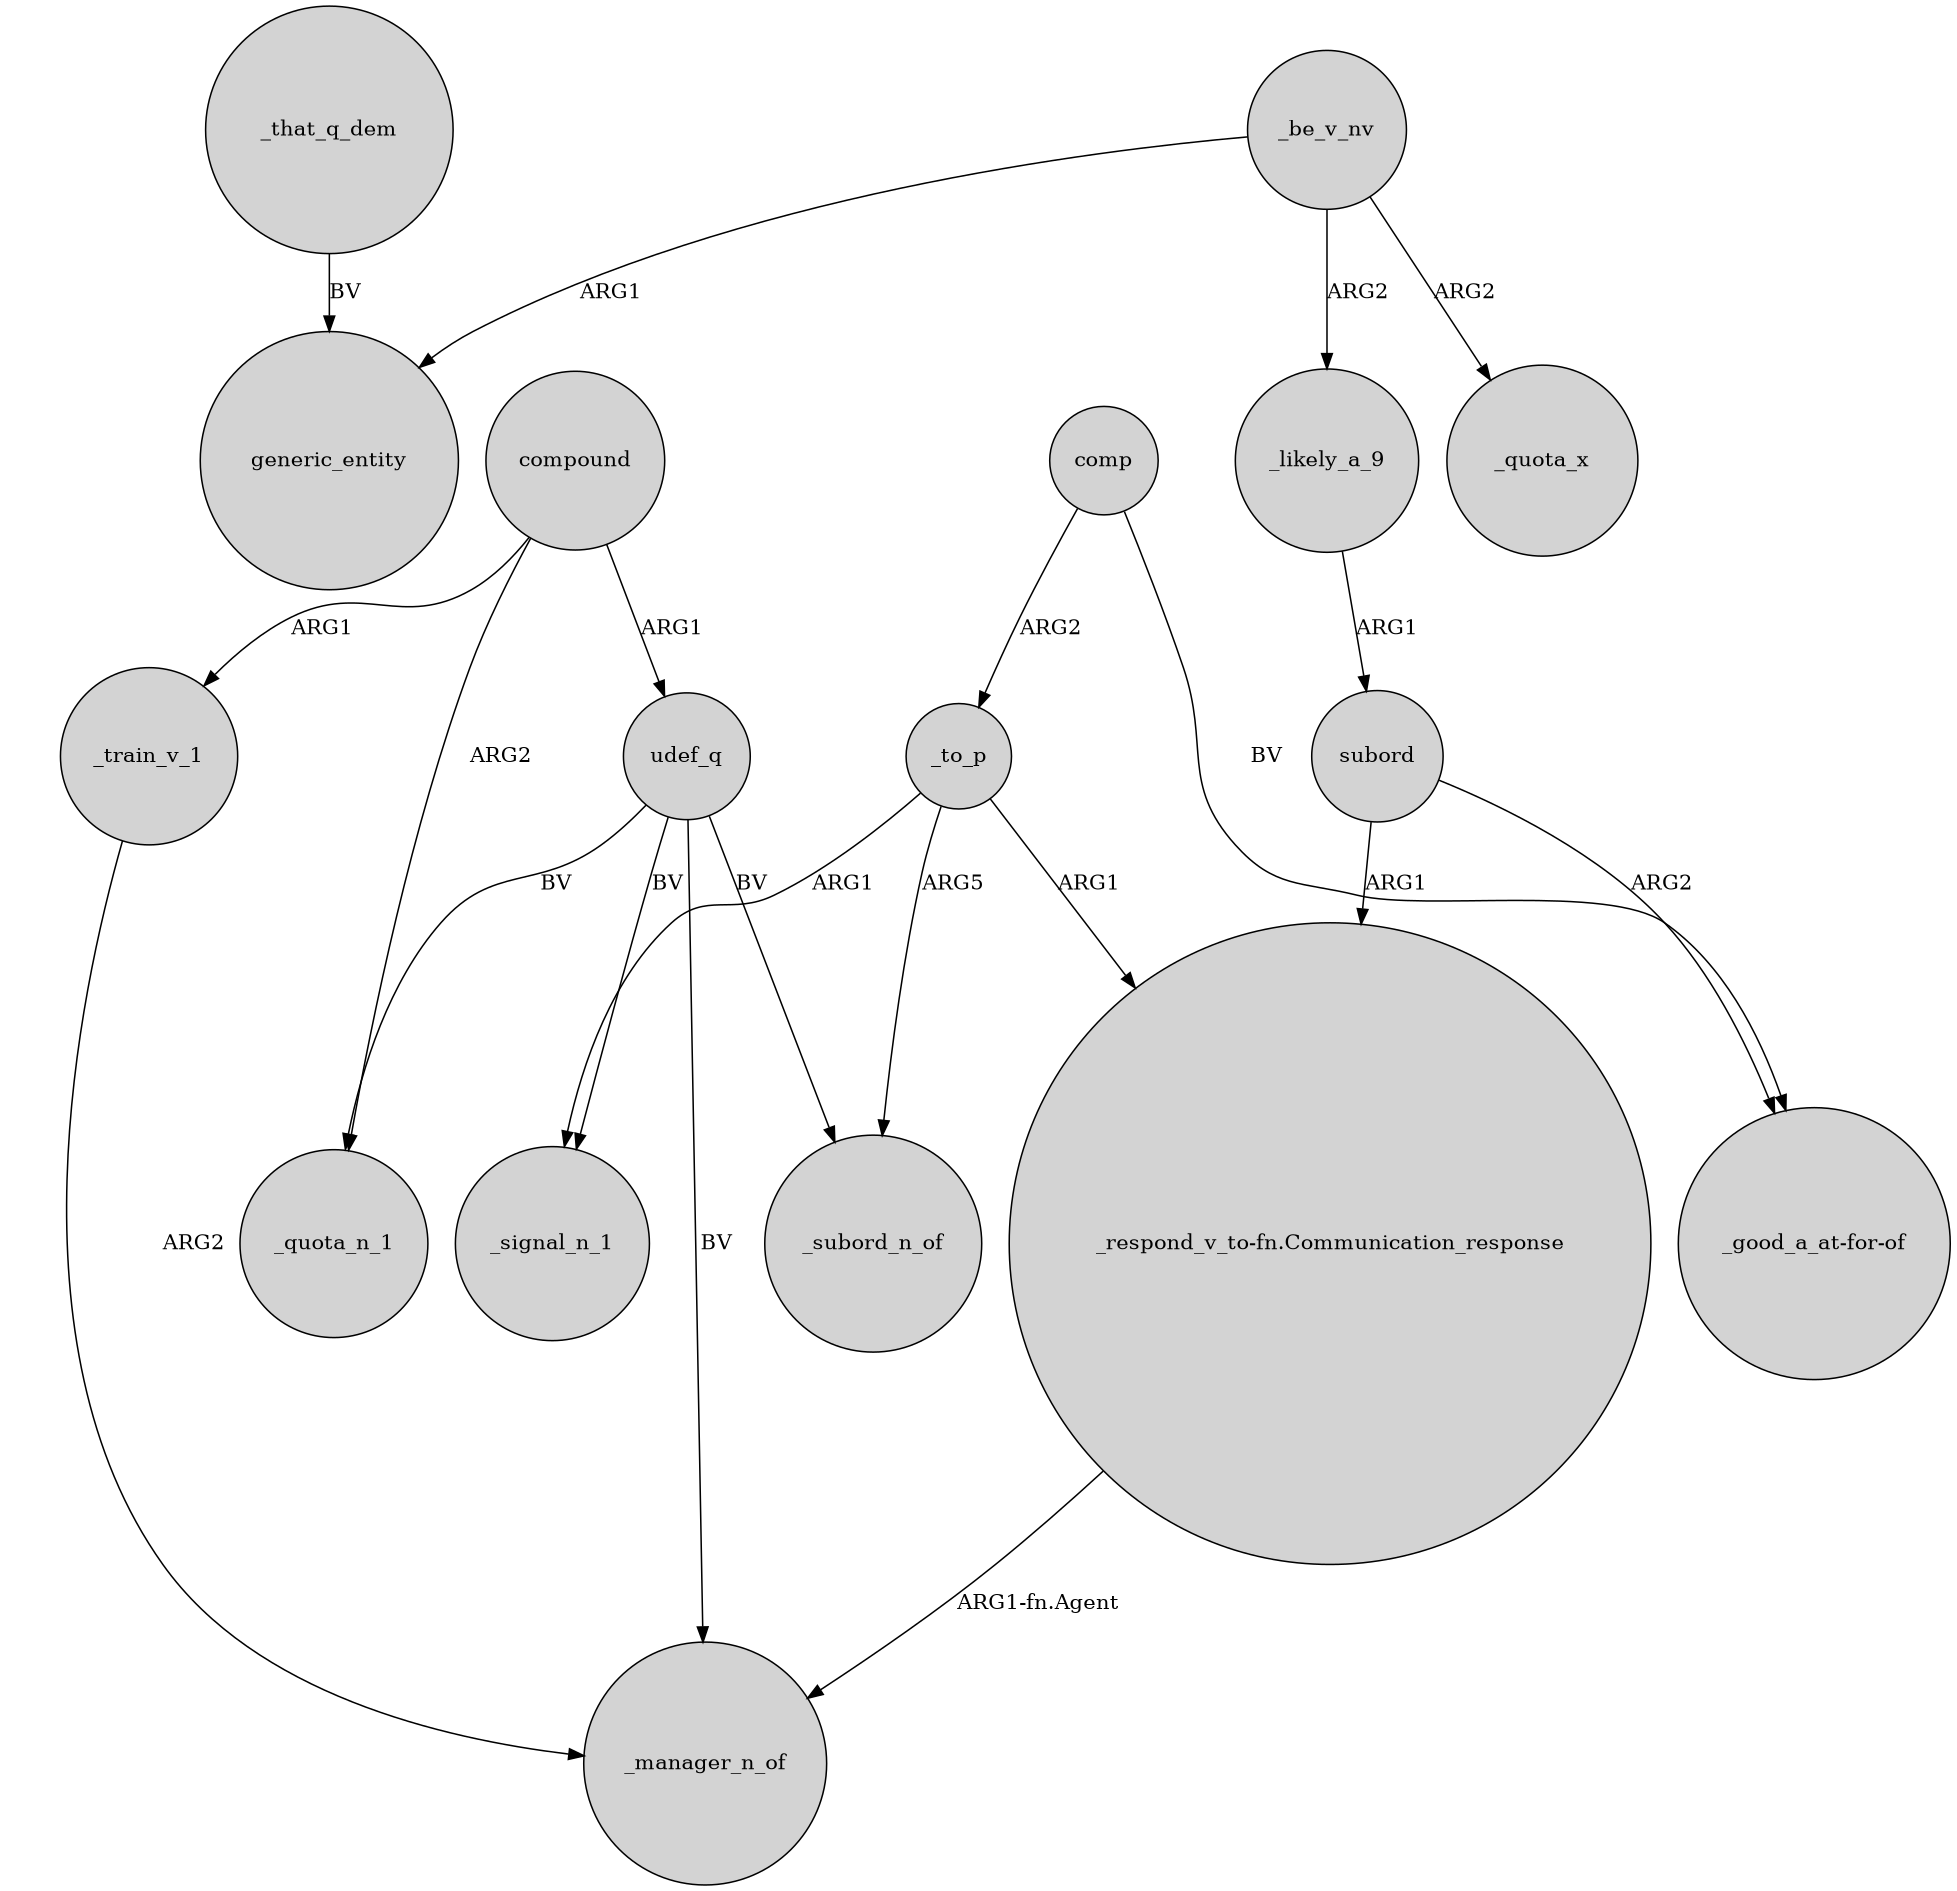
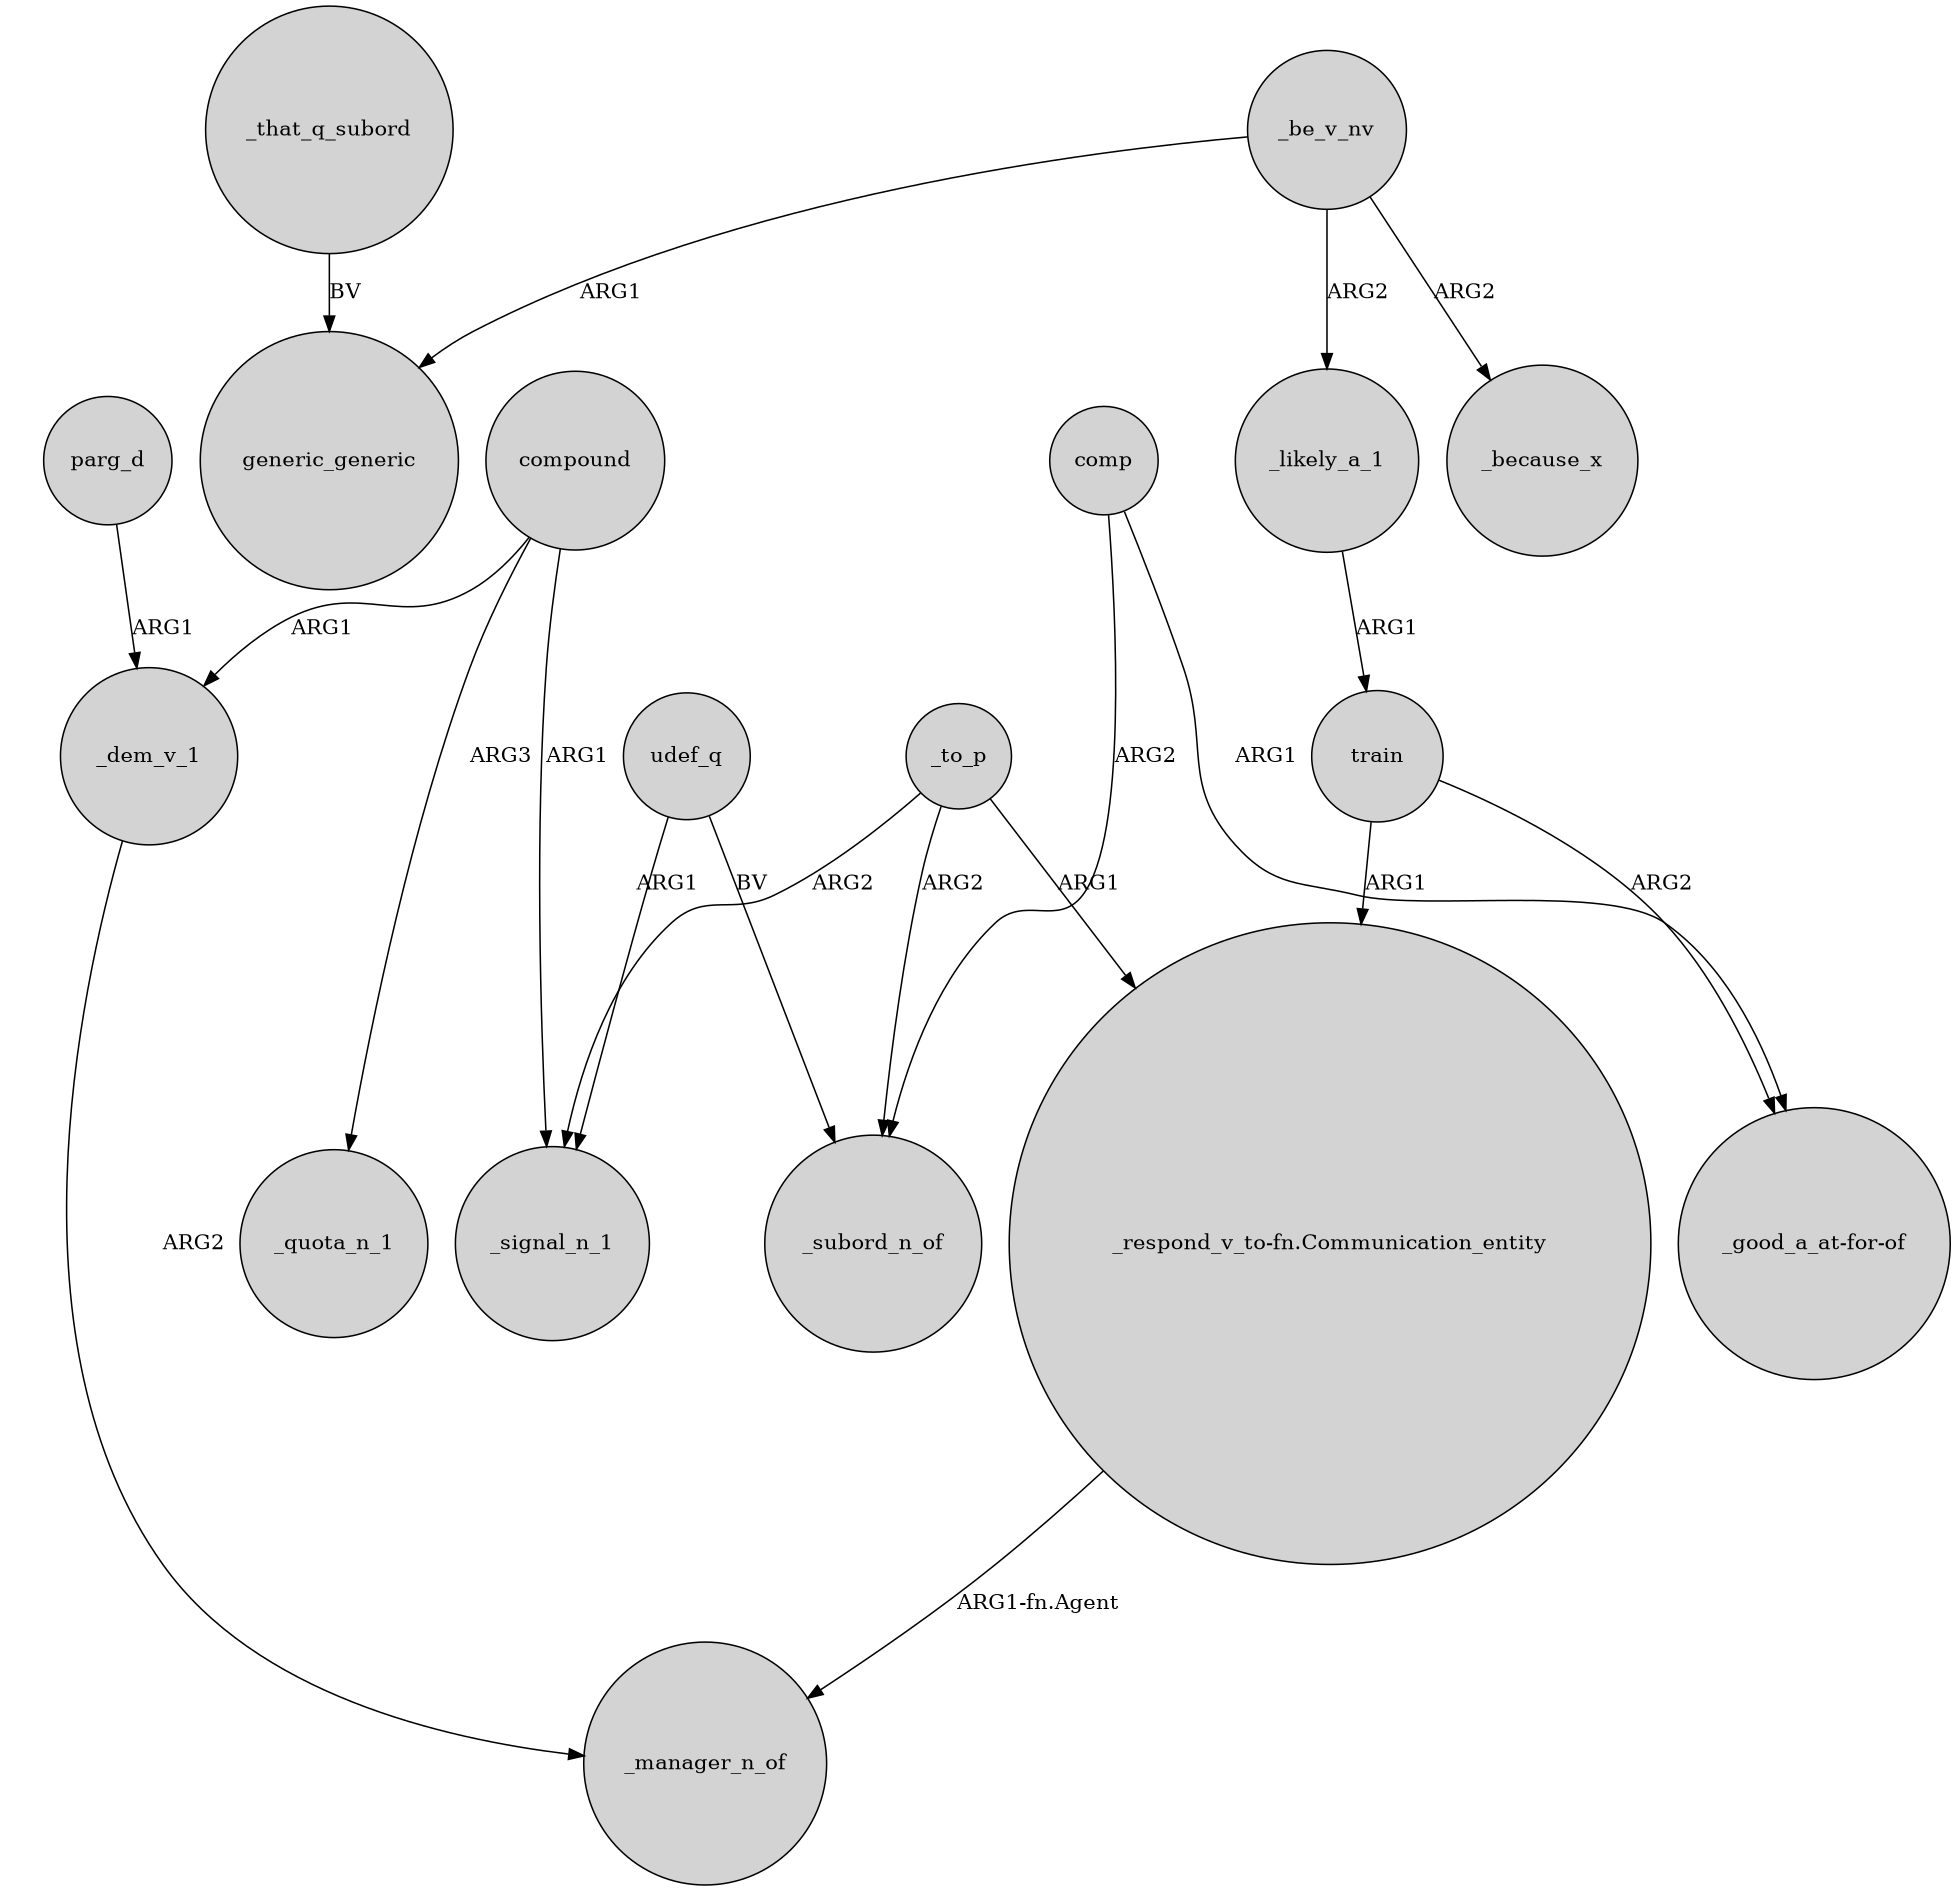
node "_that_q_dem": label "_that_q_dem" -> "_that_q_subord"
node "parg_d": added
node "generic_entity": label "generic_entity" -> "generic_generic"
node "_likely_a_9": label "_likely_a_9" -> "_likely_a_1"
node "_quota_x": label "_quota_x" -> "_because_x"
edge "comp" -> "_to_p": now "comp" -> "_subord_n_of"
edge "compound" -> "udef_q": now "compound" -> "_signal_n_1"
node "_train_v_1": label "_train_v_1" -> "_dem_v_1"
edge "compound" -> "_quota_n_1": label "ARG2" -> "ARG3"
edge "comp" -> "_good_a_at-for-of": label "BV" -> "ARG1"
node "subord": label "subord" -> "train"
edge "udef_q" -> "_signal_n_1": label "BV" -> "ARG1"
edge "_to_p" -> "_signal_n_1": label "ARG1" -> "ARG2"
edge "_to_p" -> "_subord_n_of": label "ARG5" -> "ARG2"
edge "udef_q" -> "_quota_n_1": removed, label "BV"
edge "udef_q" -> "_manager_n_of": removed, label "BV"
node "_respond_v_to-fn.Communication_response": label "_respond_v_to-fn.Communication_response" -> "_respond_v_to-fn.Communication_entity"
